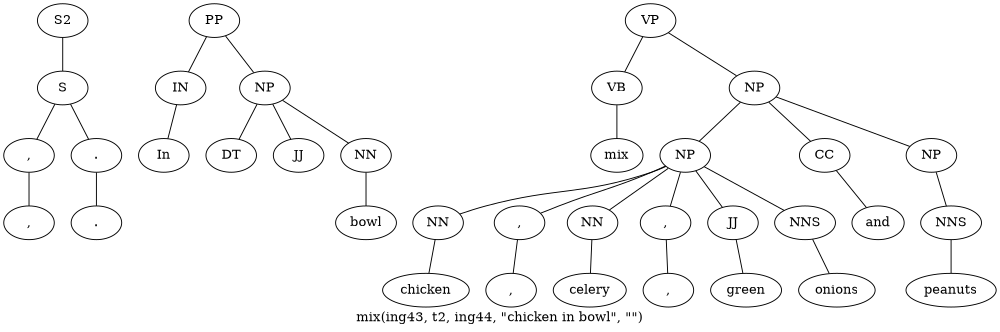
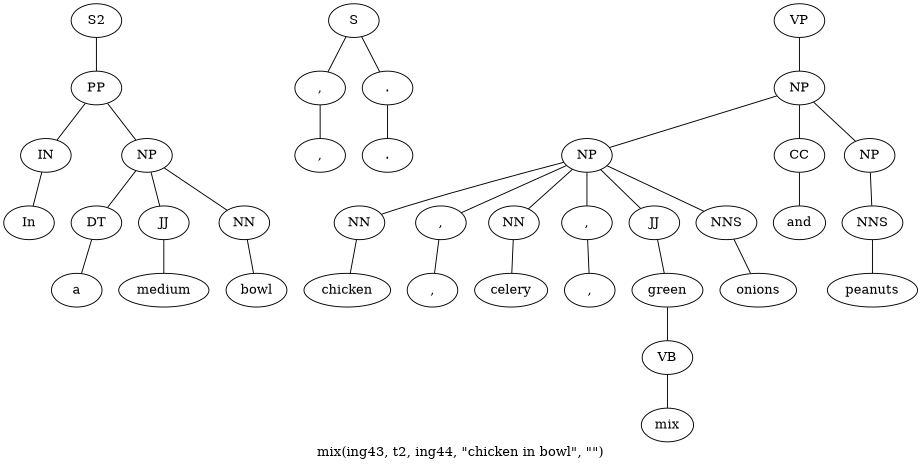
edge "S2" -- "S": now "S2" -- "PP"
edge "VP" -- "VB": now "green" -- "VB"
node "a": added
node "medium": added
